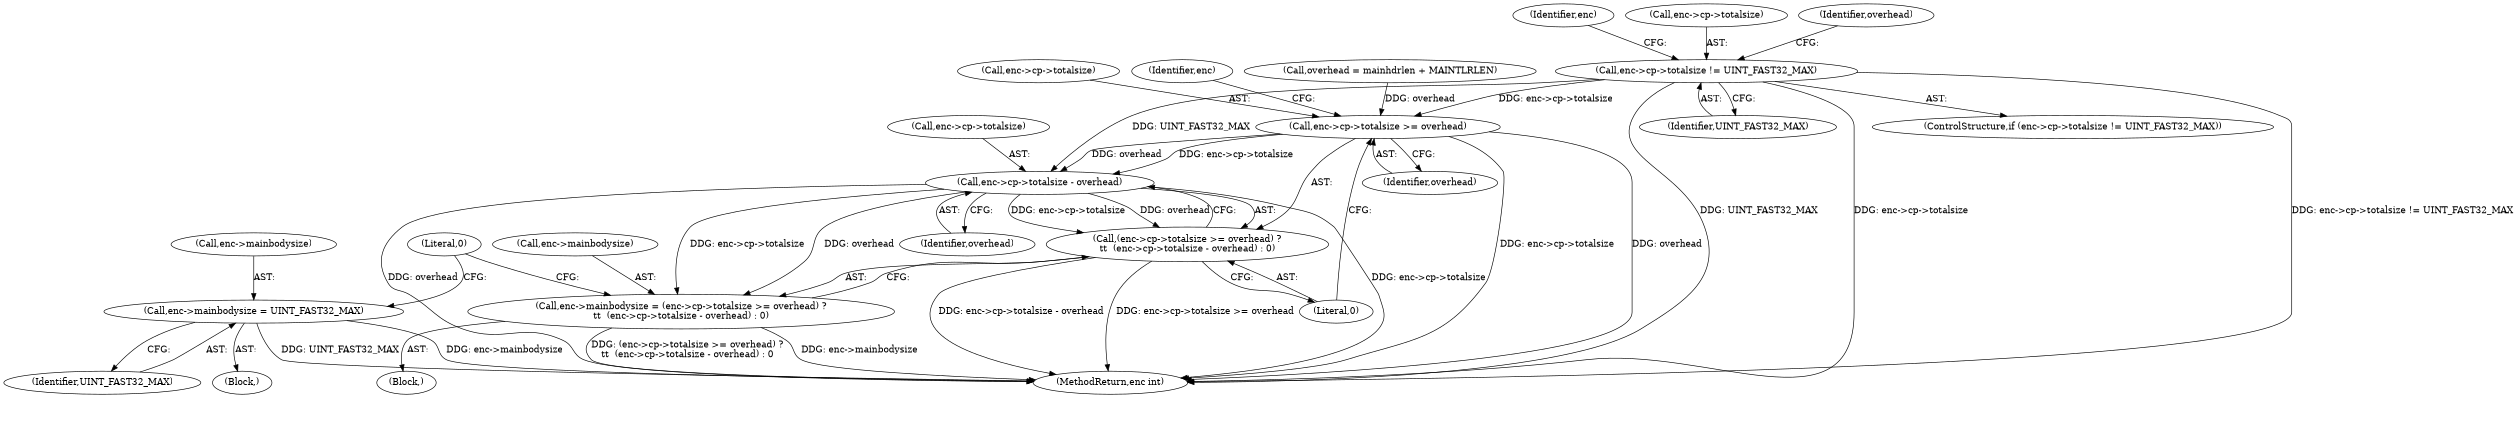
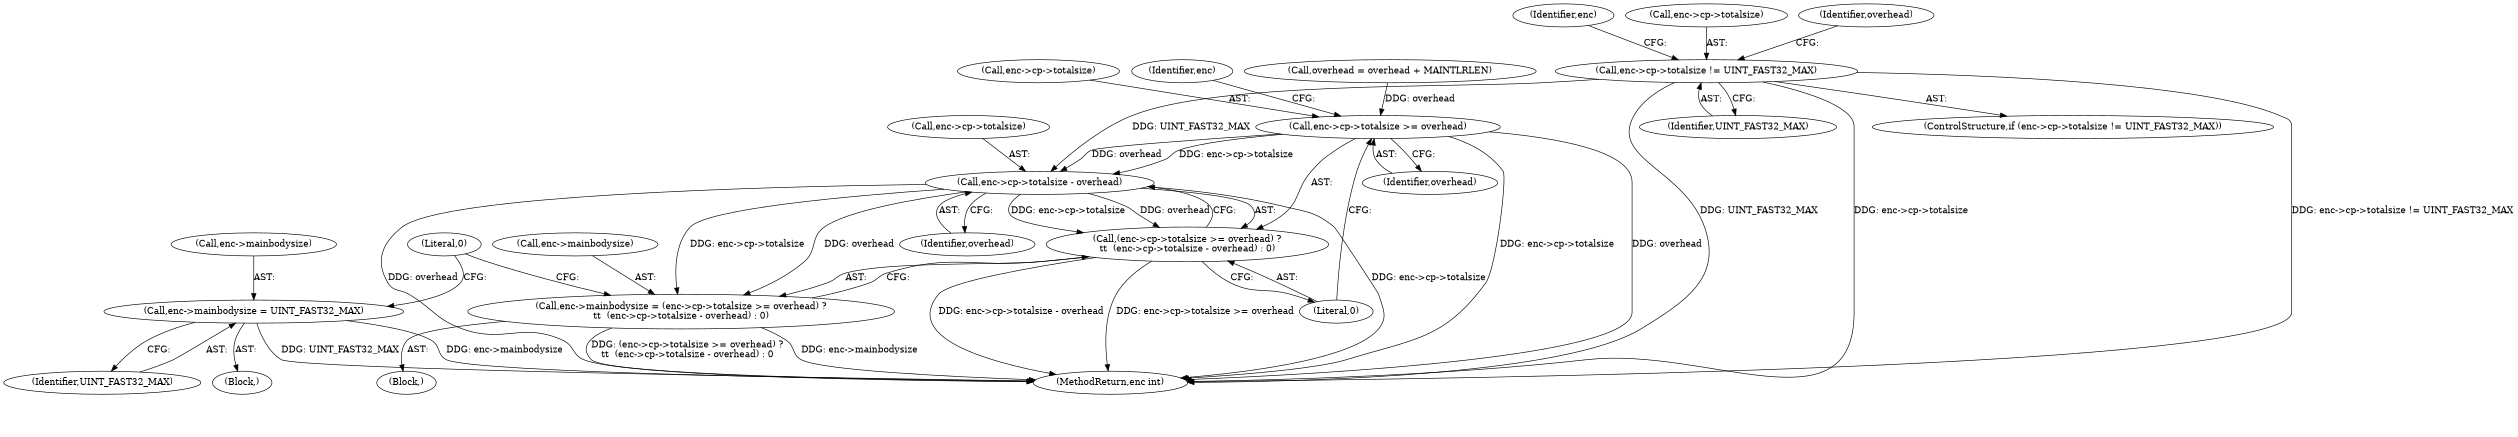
node "(Call,overhead = mainhdrlen + MAINTLRLEN)": label "(Call,overhead = mainhdrlen + MAINTLRLEN)" -> "(Call,overhead = overhead + MAINTLRLEN)"
edge "(Call,enc->cp->totalsize != UINT_FAST32_MAX)" -> "(Call,enc->cp->totalsize >= overhead)": removed, label "DDG: enc->cp->totalsize"
